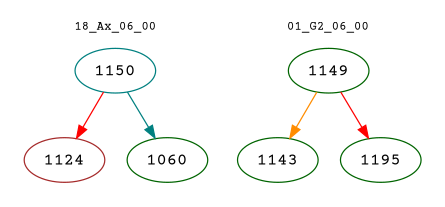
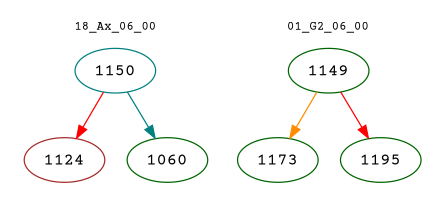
node "1143": label "1143" -> "1173"
